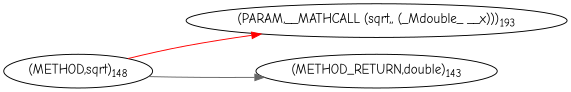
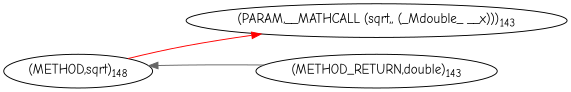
node "(PARAM,__MATHCALL (sqrt,, (_Mdouble_ __x)))": text "193" -> "143"
edge "(METHOD,sqrt)" -> "(METHOD_RETURN,double)": reversed
